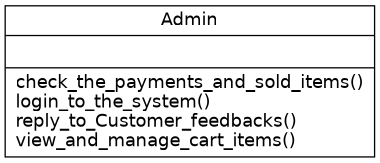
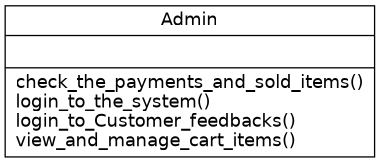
node "Admin": text "reply_to_Customer_feedbacks()" -> "login_to_Customer_feedbacks()"
